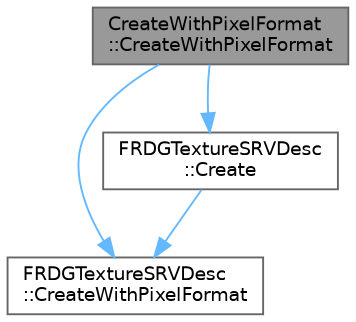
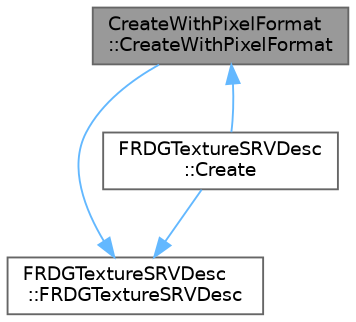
edge "CreateWithPixelFormat ::CreateWithPixelFormat" -> "FRDGTextureSRVDesc ::Create": reversed
node "FRDGTextureSRVDesc ::CreateWithPixelFormat": label "FRDGTextureSRVDesc ::CreateWithPixelFormat" -> "FRDGTextureSRVDesc ::FRDGTextureSRVDesc"
